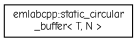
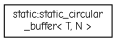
node "emlabcpp::static_circular _buffer< T, N >": label "emlabcpp::static_circular _buffer< T, N >" -> "static::static_circular _buffer< T, N >"
